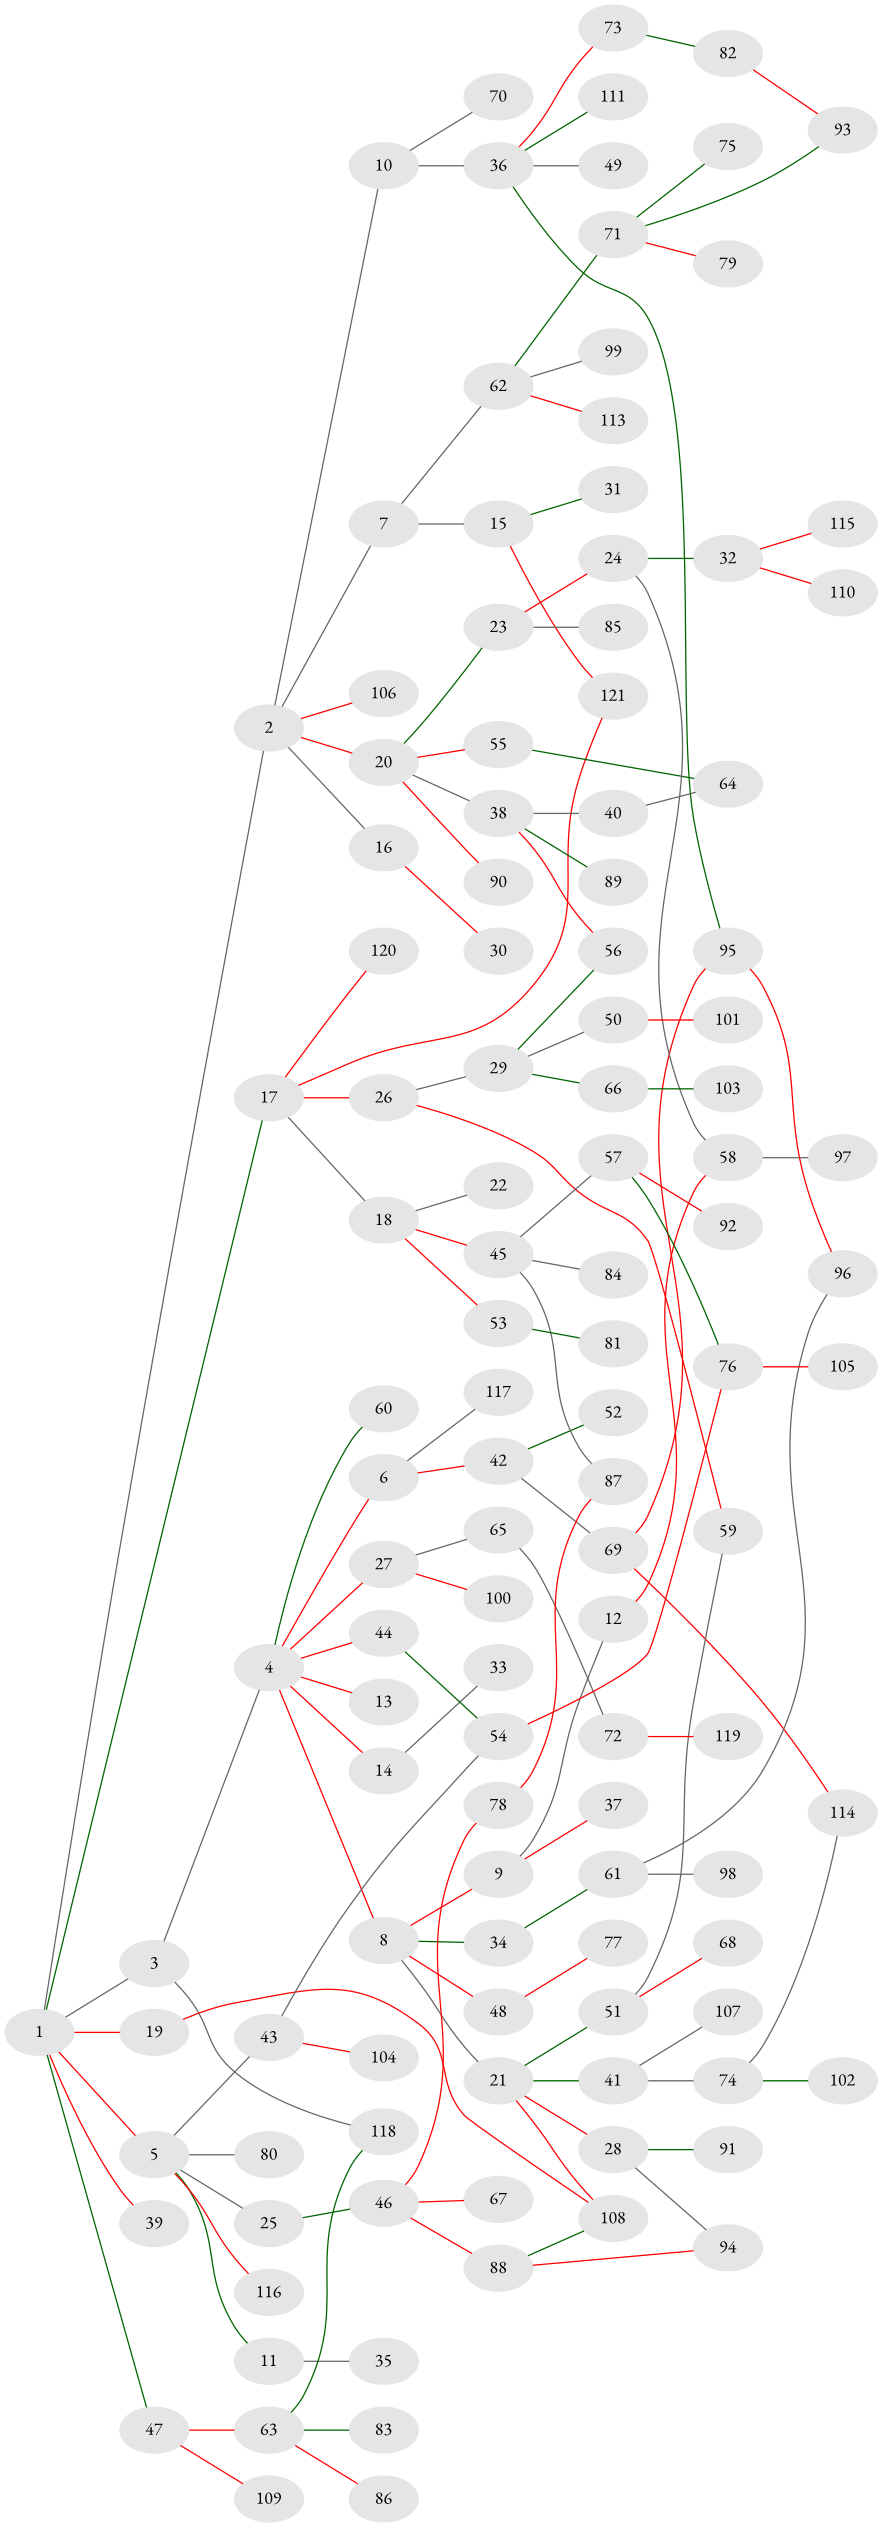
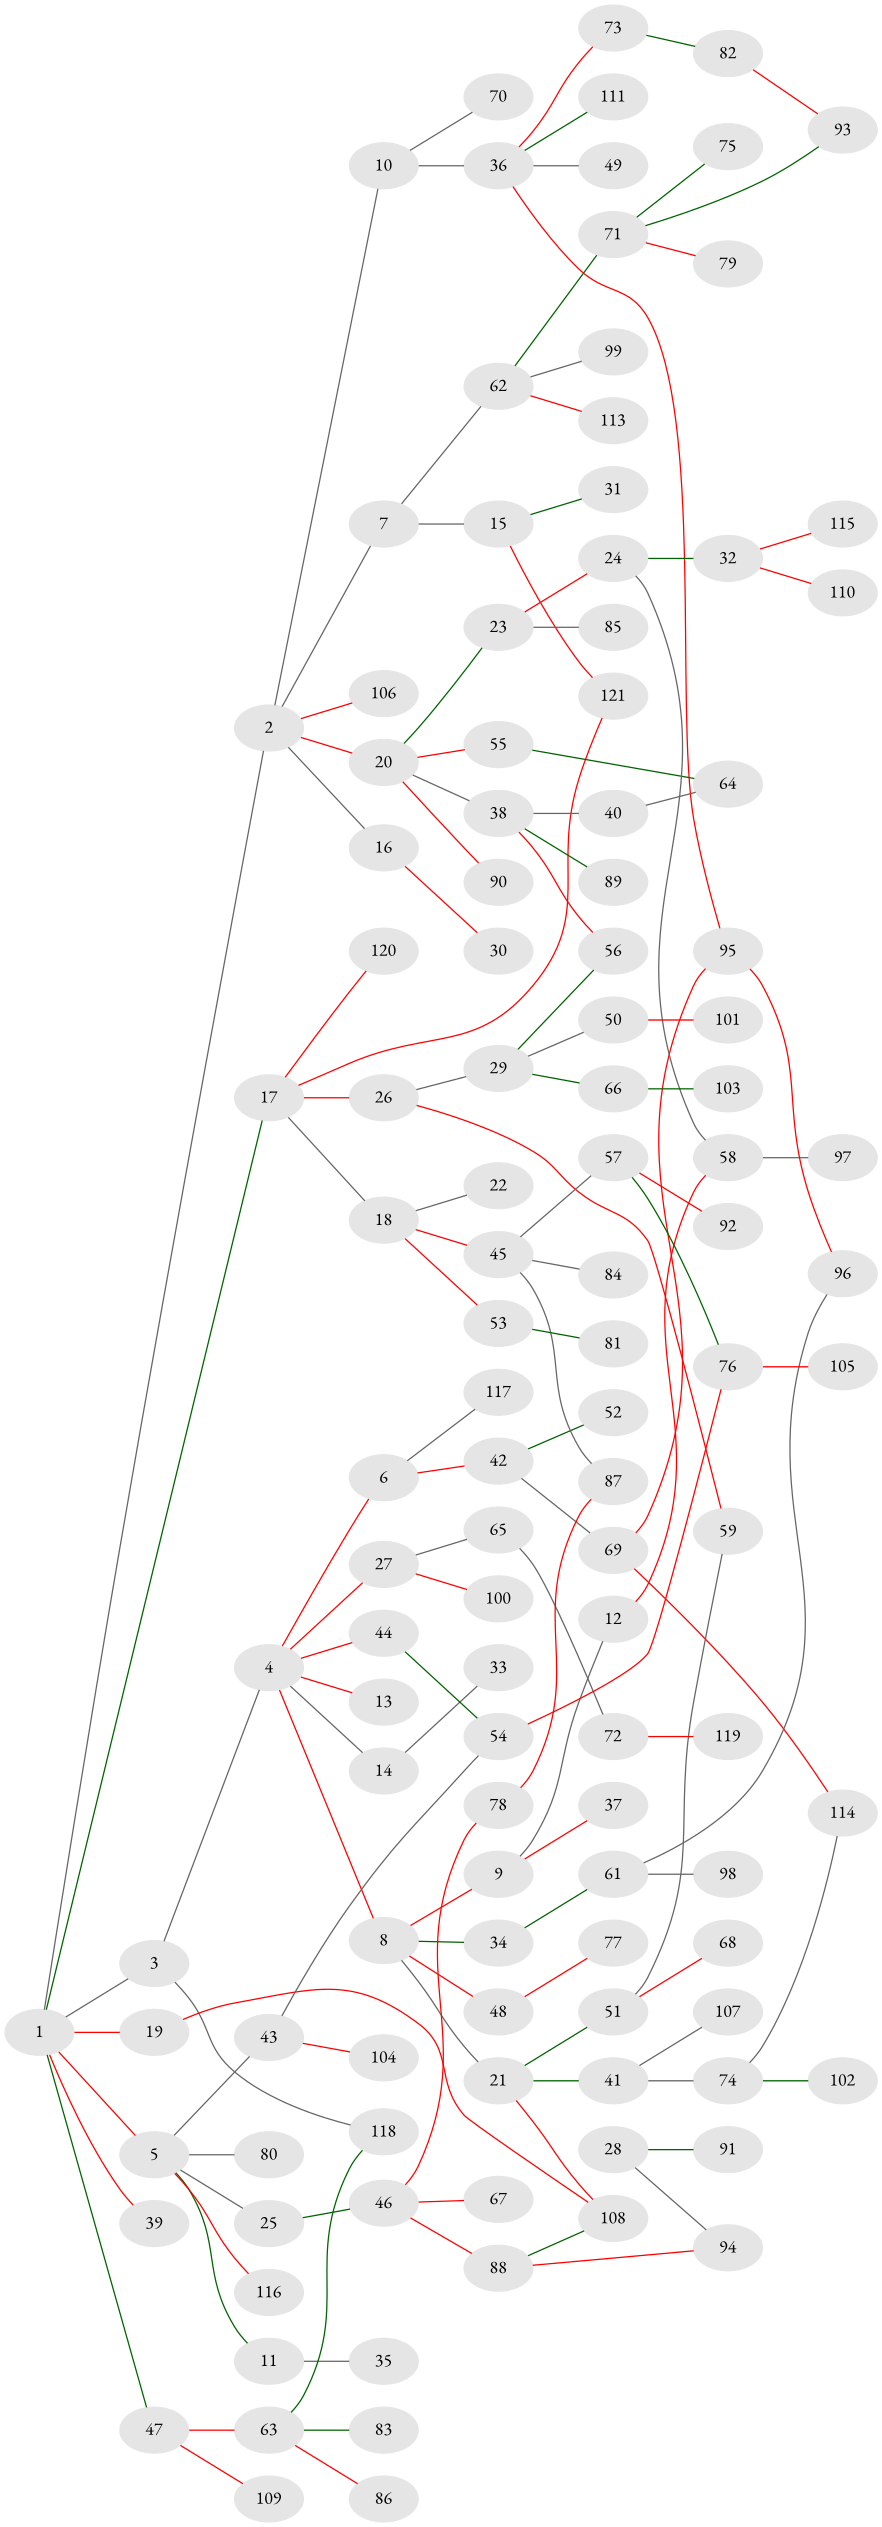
edge "36" -- "95": color darkgreen -> red
node "60": removed
edge "4" -- "14": color red -> gray40
edge "21" -- "28": removed
